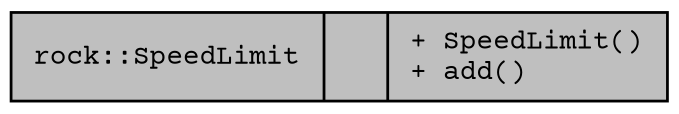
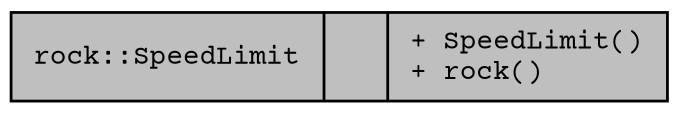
node "rock::SpeedLimit": text "+ add()" -> "+ rock()"
